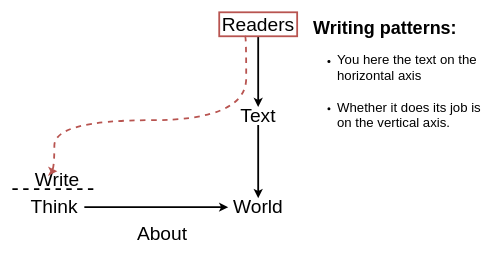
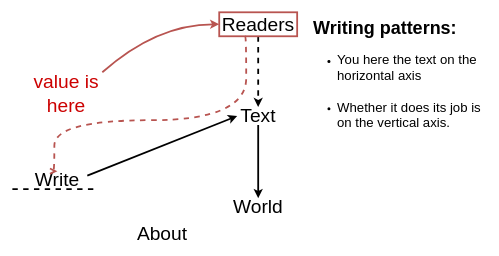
edge "value is here" -> "Readers": added
edge "Readers" -> "Text": style solid -> dashed
node "value is here": added
edge "Write" -> "Text": added
edge "Readers" -> "Write": arrowhead classic -> open
node "Think": removed
edge "Think" -> "World": removed
